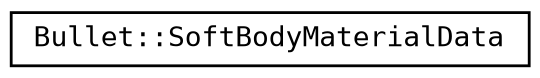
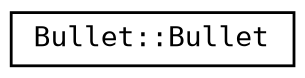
node "Bullet::SoftBodyMaterialData": label "Bullet::SoftBodyMaterialData" -> "Bullet::Bullet"
